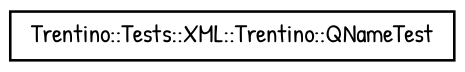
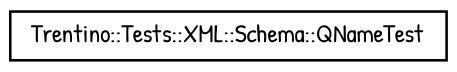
node "Trentino::Tests::XML::Trentino::QNameTest": label "Trentino::Tests::XML::Trentino::QNameTest" -> "Trentino::Tests::XML::Schema::QNameTest"
